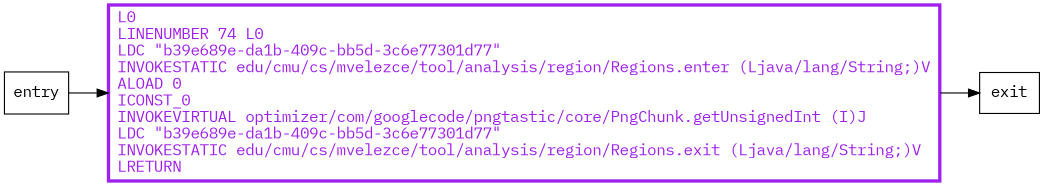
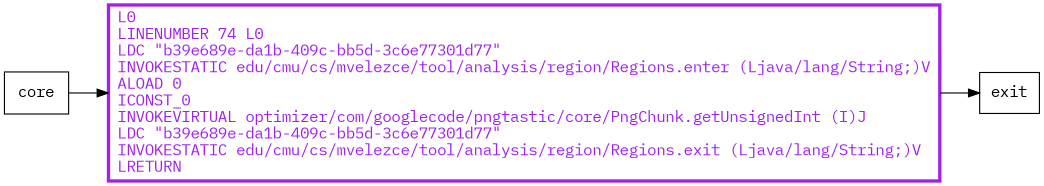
node "entry": label "entry" -> "core"
